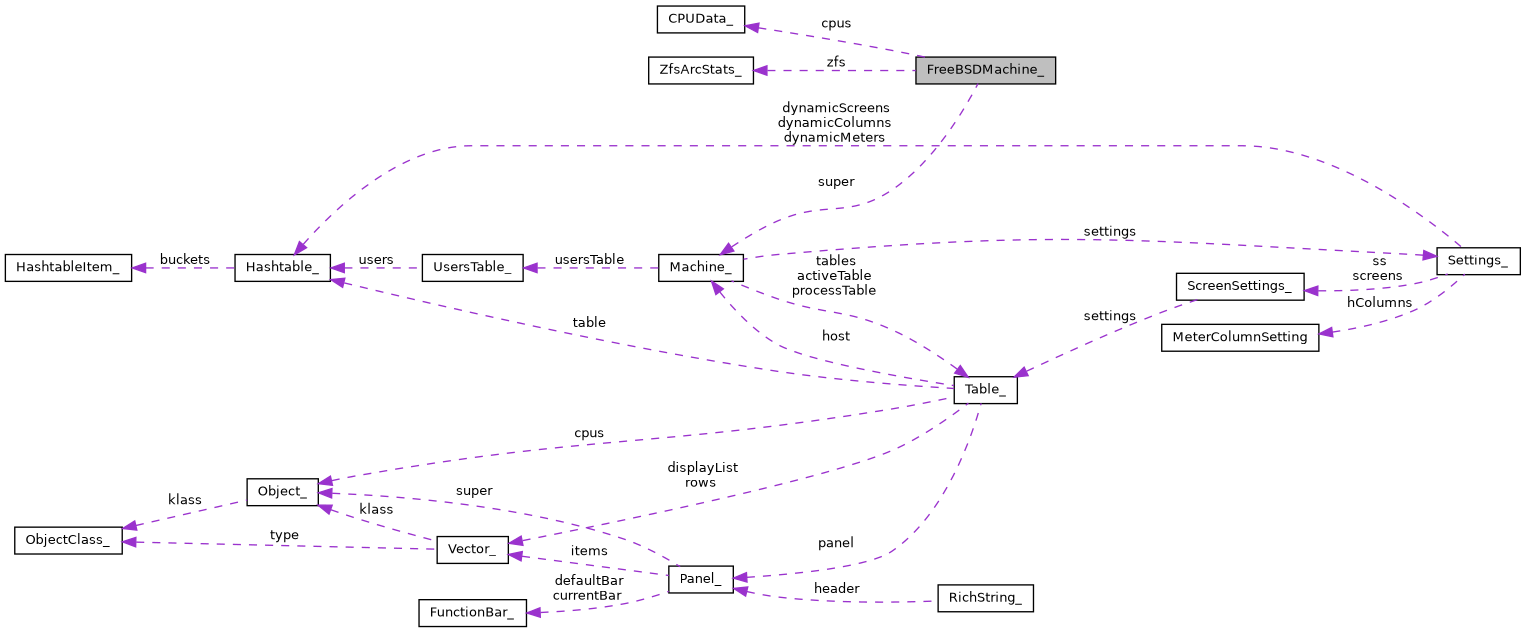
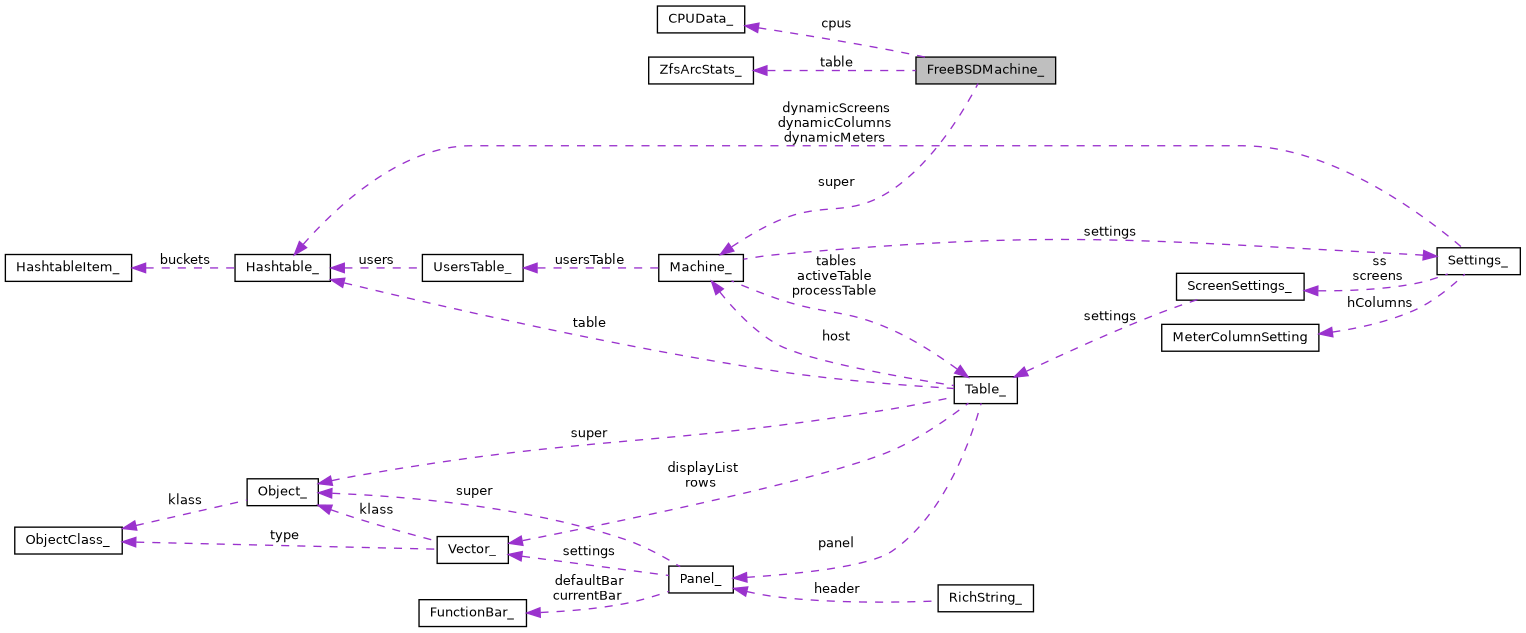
edge "FreeBSDMachine_" -> "ZfsArcStats_": label " zfs" -> " table"
edge "Table_" -> "Object_": label " cpus" -> " super"
edge "Panel_" -> "Vector_": label " items" -> " settings"
